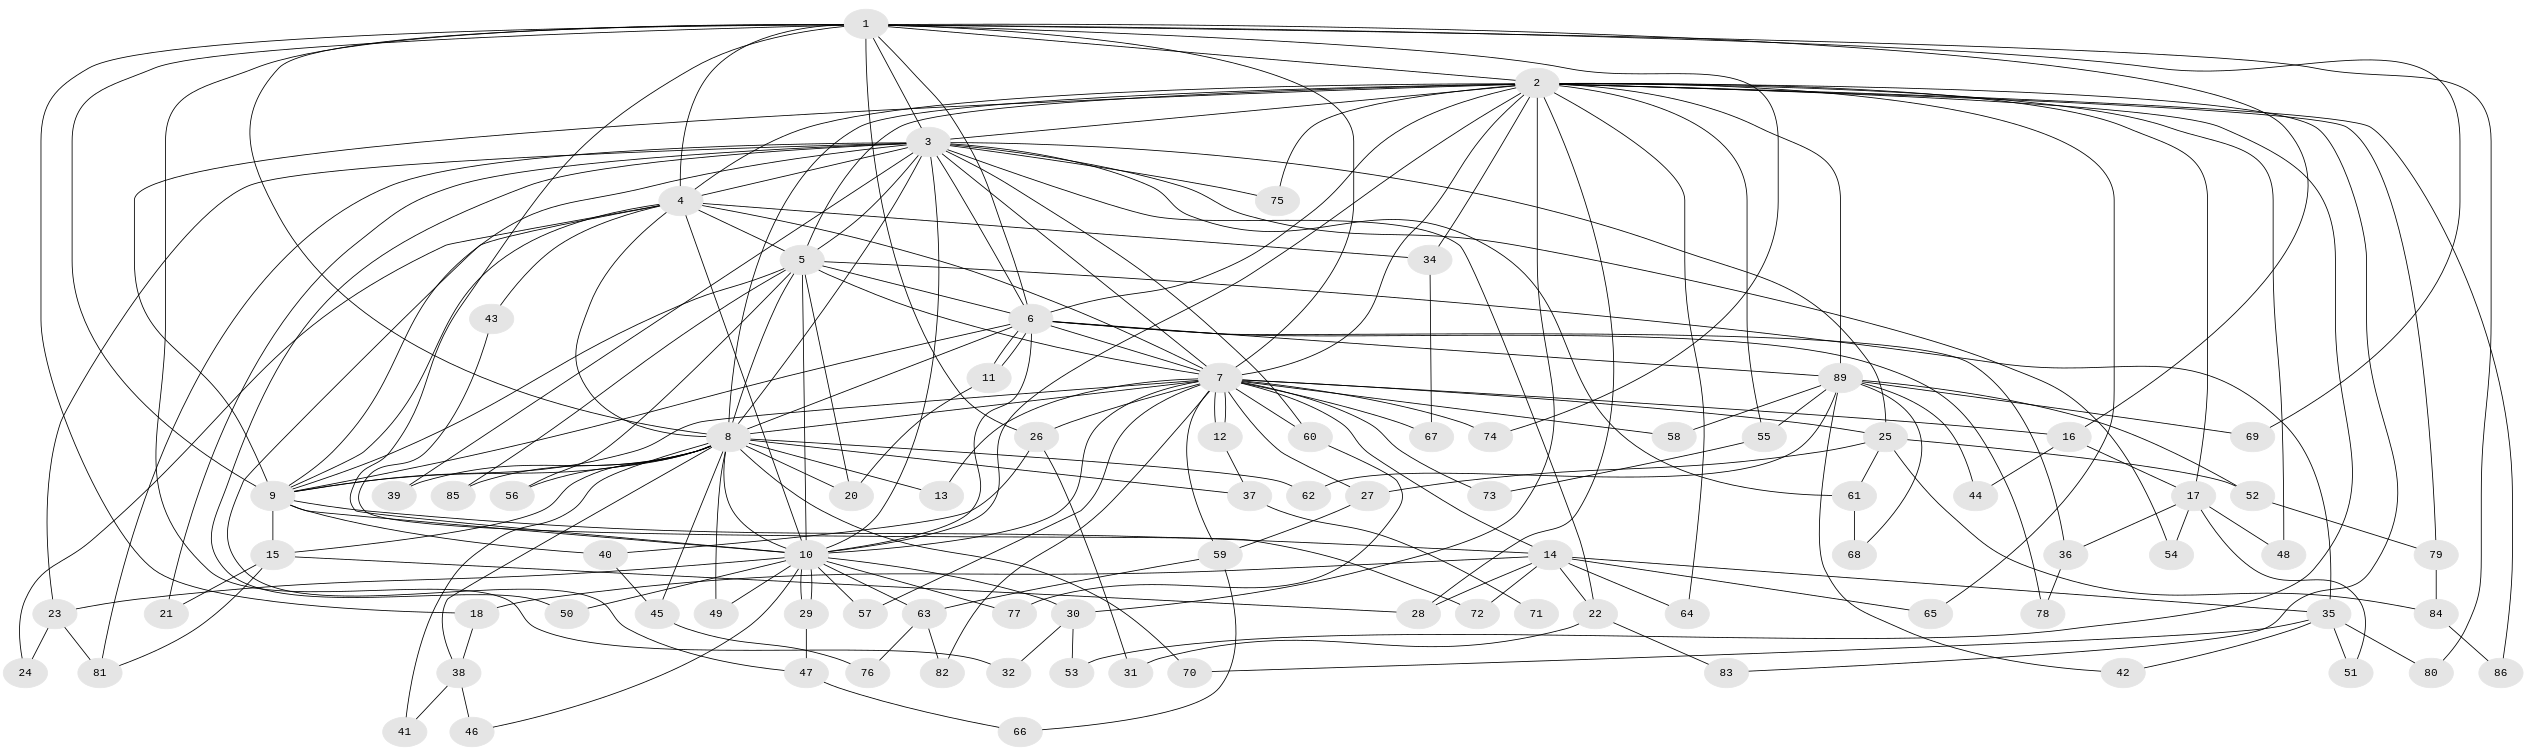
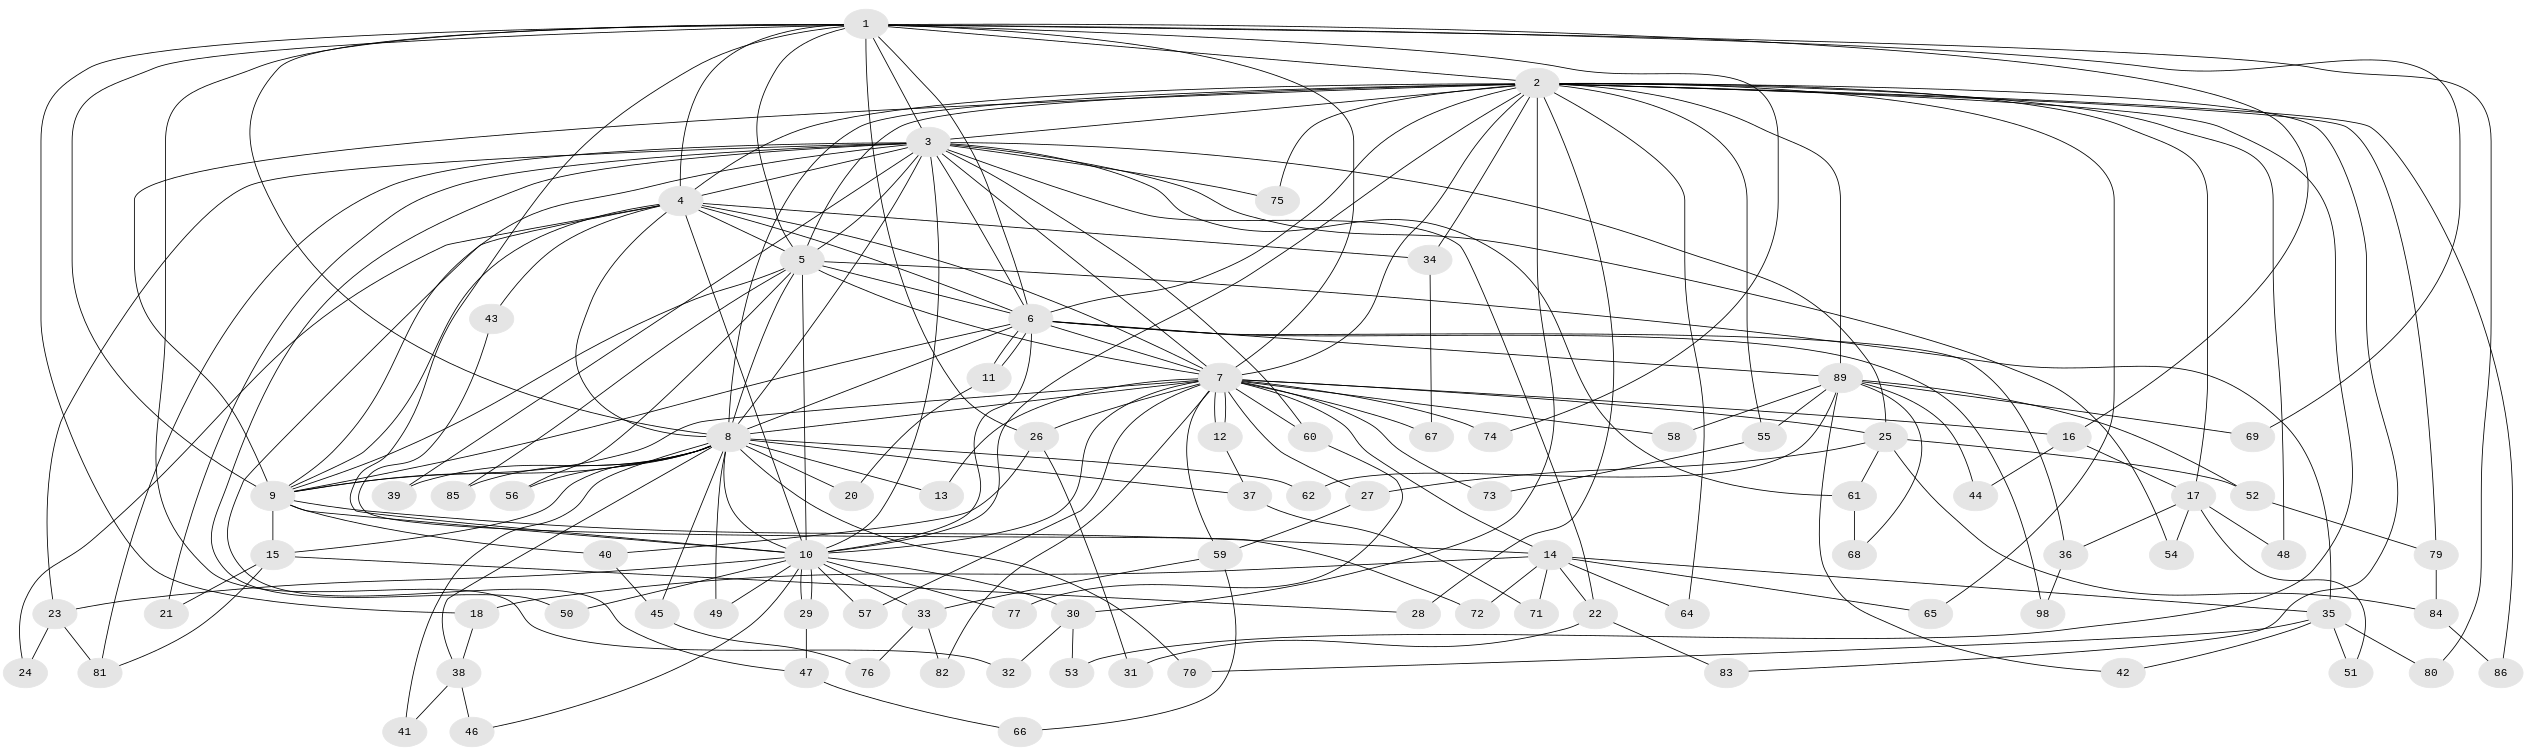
edge "4" -- "6": added
edge "5" -- "20": now "5" -- "1"
edge "14" -- "28": now "14" -- "71"
node "63": label "63" -> "33"
node "78": label "78" -> "98"
